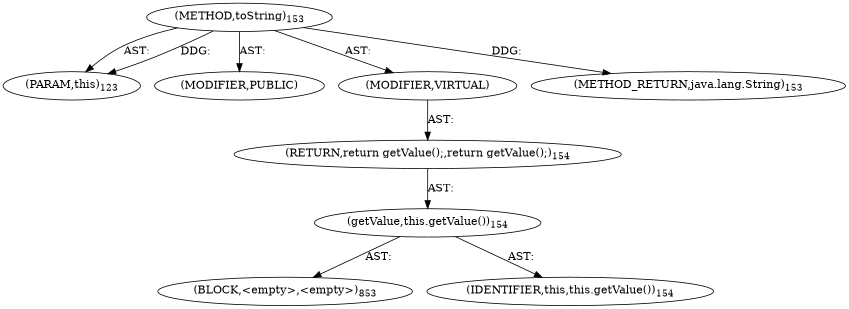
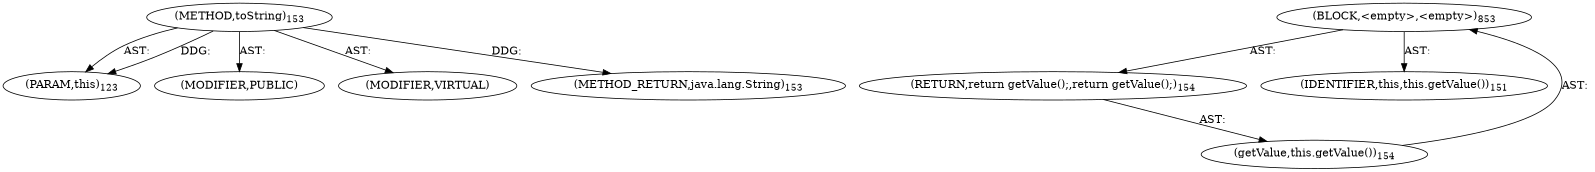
edge "(MODIFIER,VIRTUAL)" -> "(RETURN,return getValue();,return getValue();)": now "(BLOCK,<empty>,<empty>)" -> "(RETURN,return getValue();,return getValue();)"
edge "(getValue,this.getValue())" -> "(IDENTIFIER,this,this.getValue())": now "(BLOCK,<empty>,<empty>)" -> "(IDENTIFIER,this,this.getValue())"
node "(IDENTIFIER,this,this.getValue())": text "154" -> "151"
